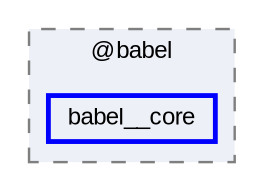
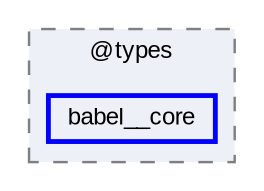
cluster "@babel": label "@babel" -> "@types"
